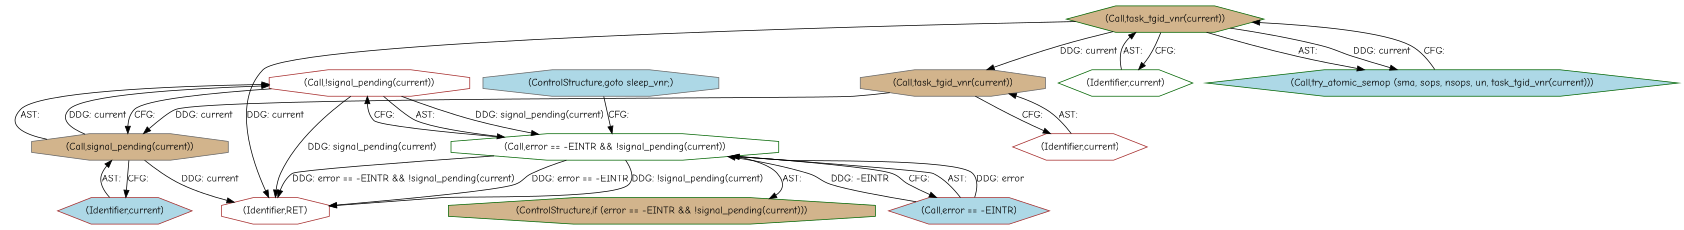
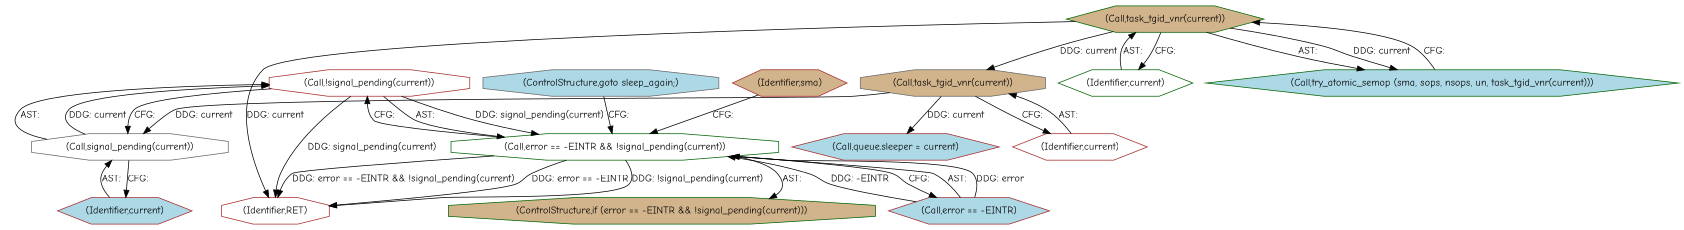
node "(ControlStructure,goto sleep_vnr;)": label "(ControlStructure,goto sleep_vnr;)" -> "(ControlStructure,goto sleep_again;)"
node "(Identifier,sma)": added
node "(Call,signal_pending(current))": fillcolor tan -> white
node "(Call,queue.sleeper = current)": added
edge "(Call,signal_pending(current))" -> "(Identifier,RET)": removed, label "DDG: current"
